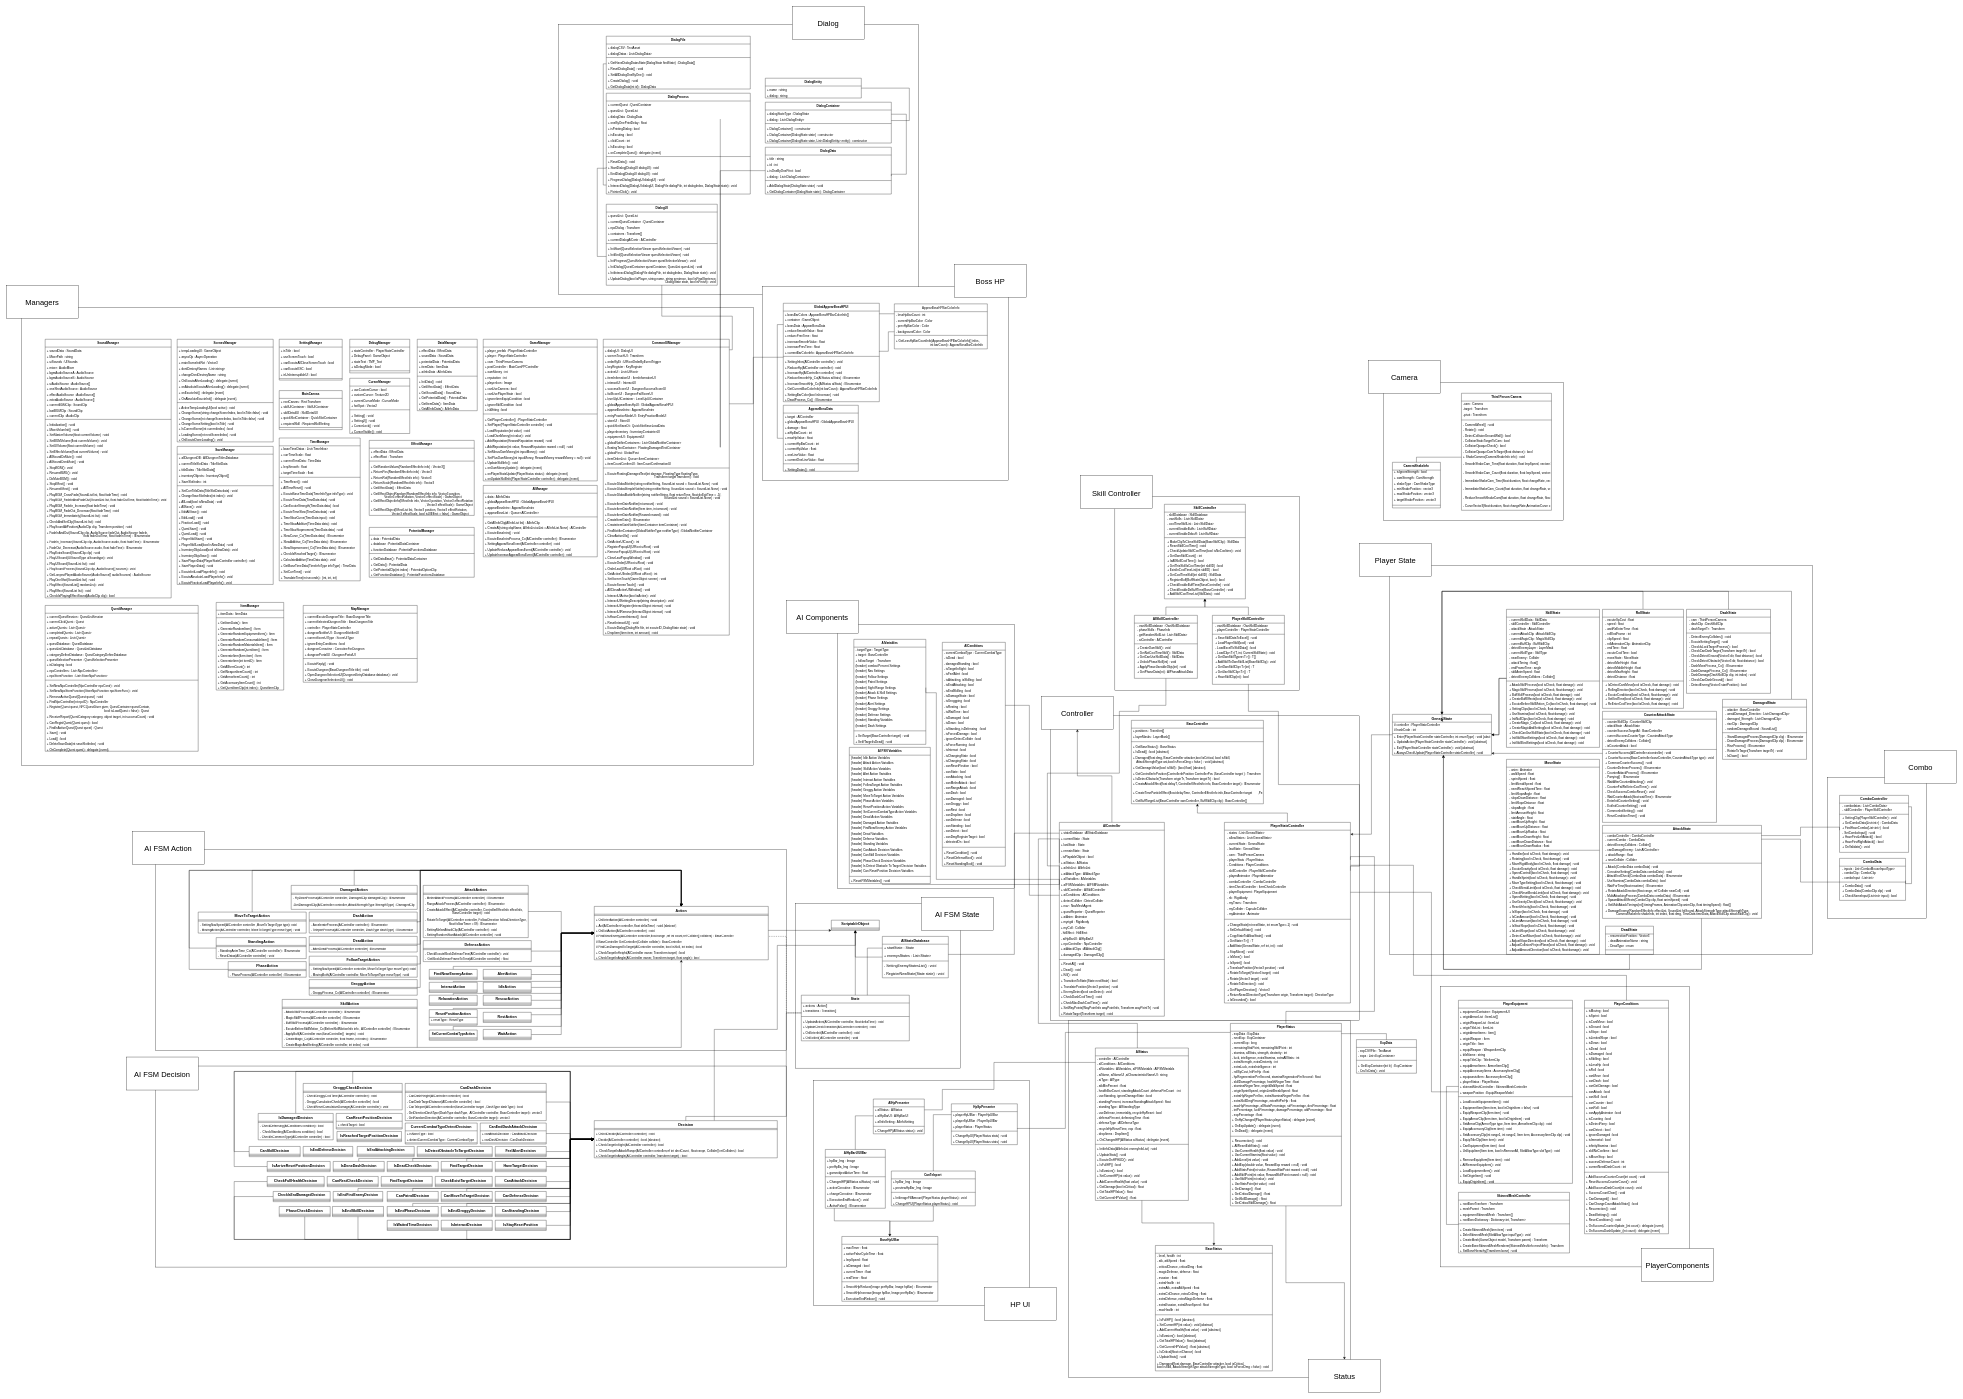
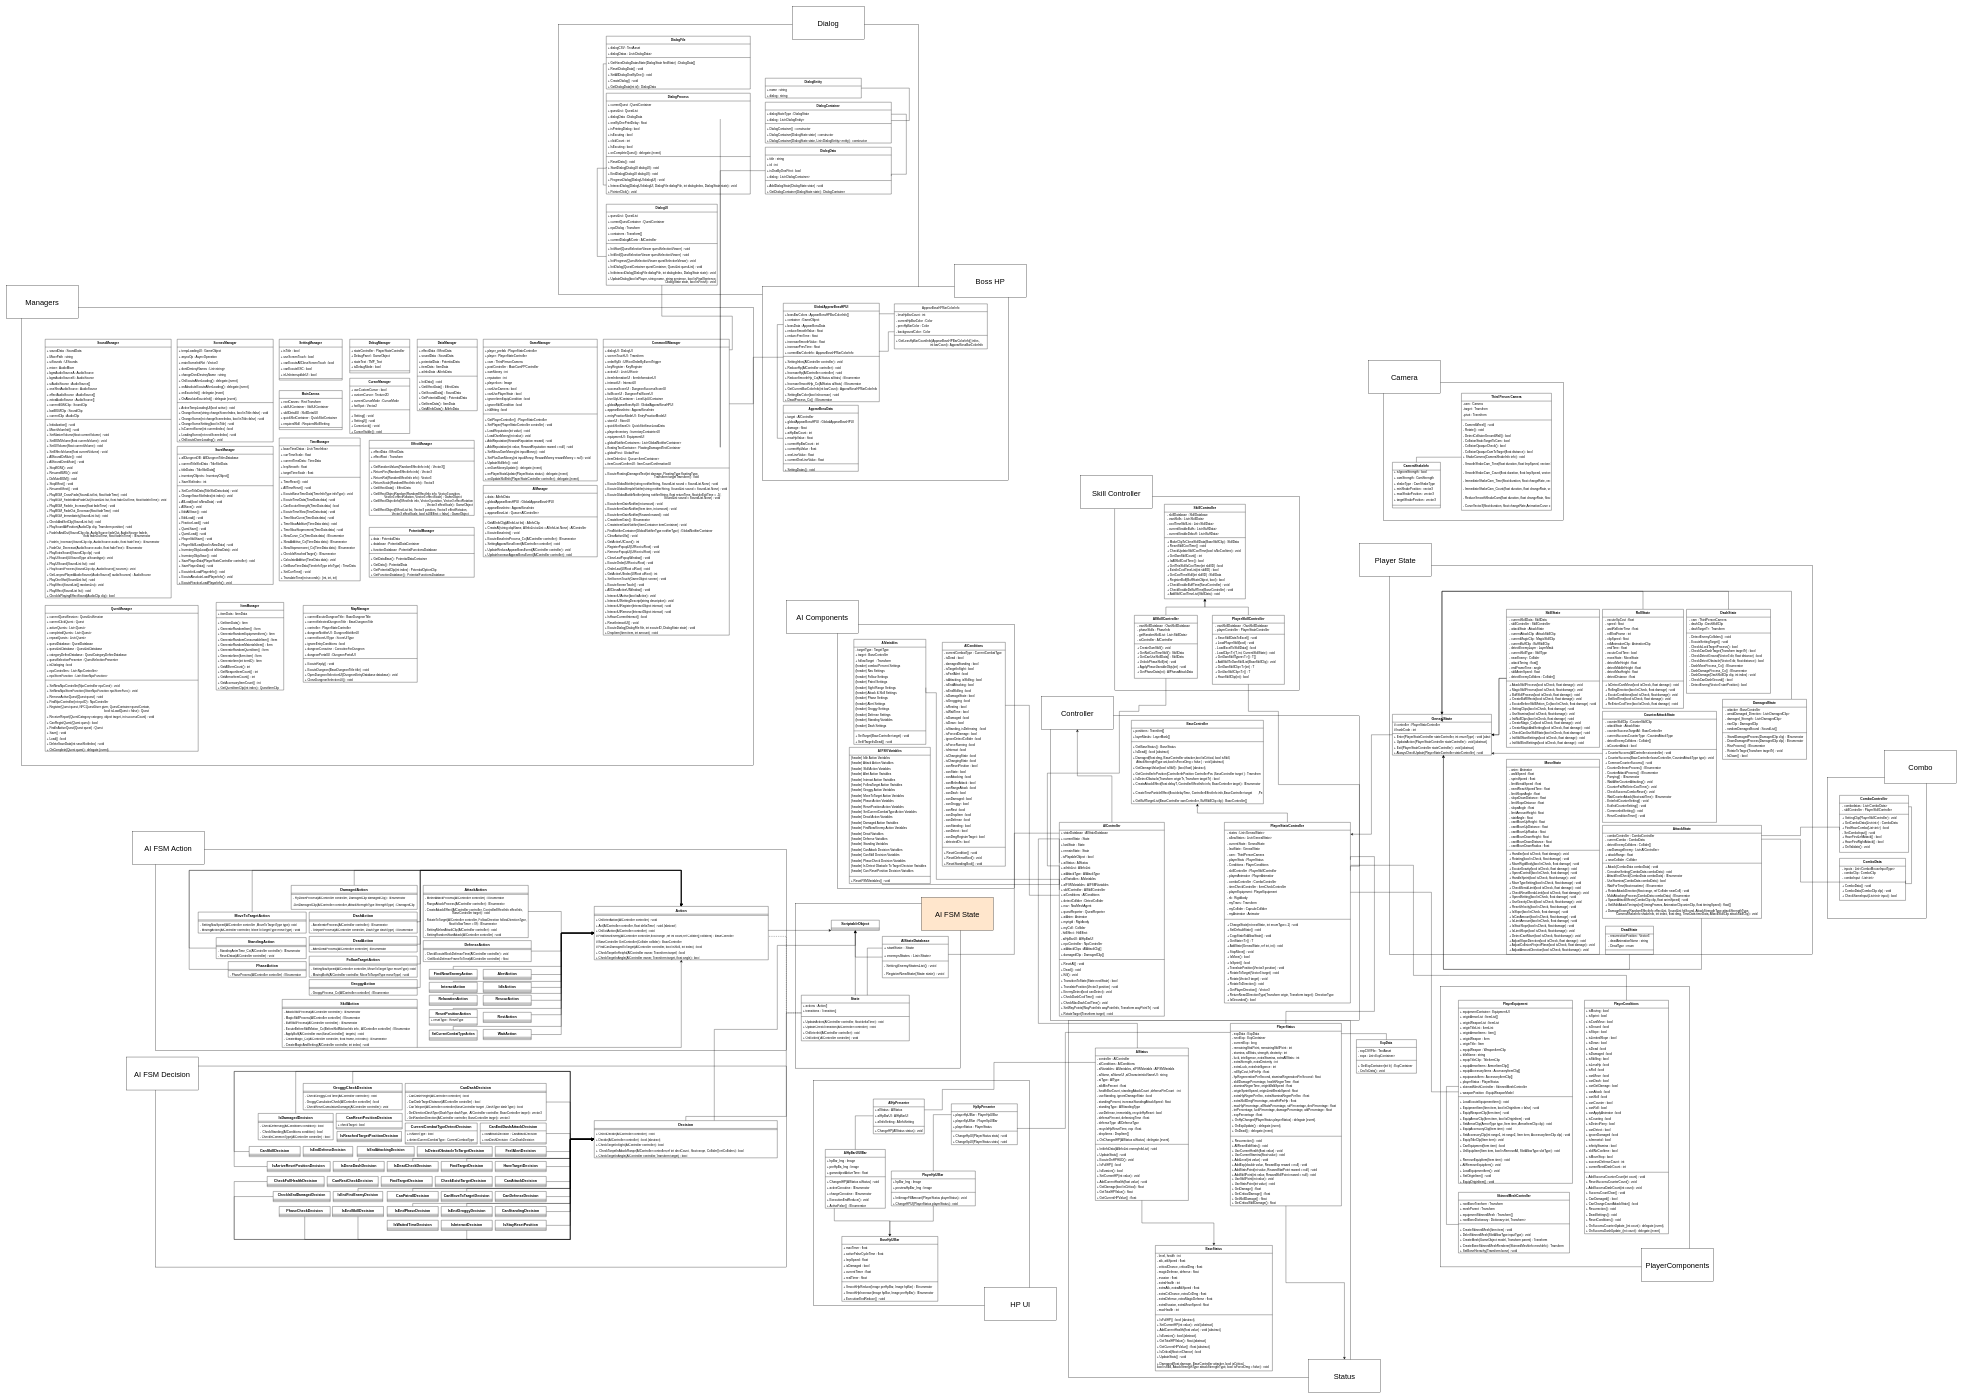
node "+ TimeSlowCurve(TimeData input) : void": label "+ TimeSlowCurve(TimeData input) : void" -> "+ TimeSlowCurve(TimeData data) : void"
node "AI FSM State": fillcolor #ffffff -> #ffe6cc
node "CanTeleport": label "CanTeleport" -> "PlayerHpUIBar"
